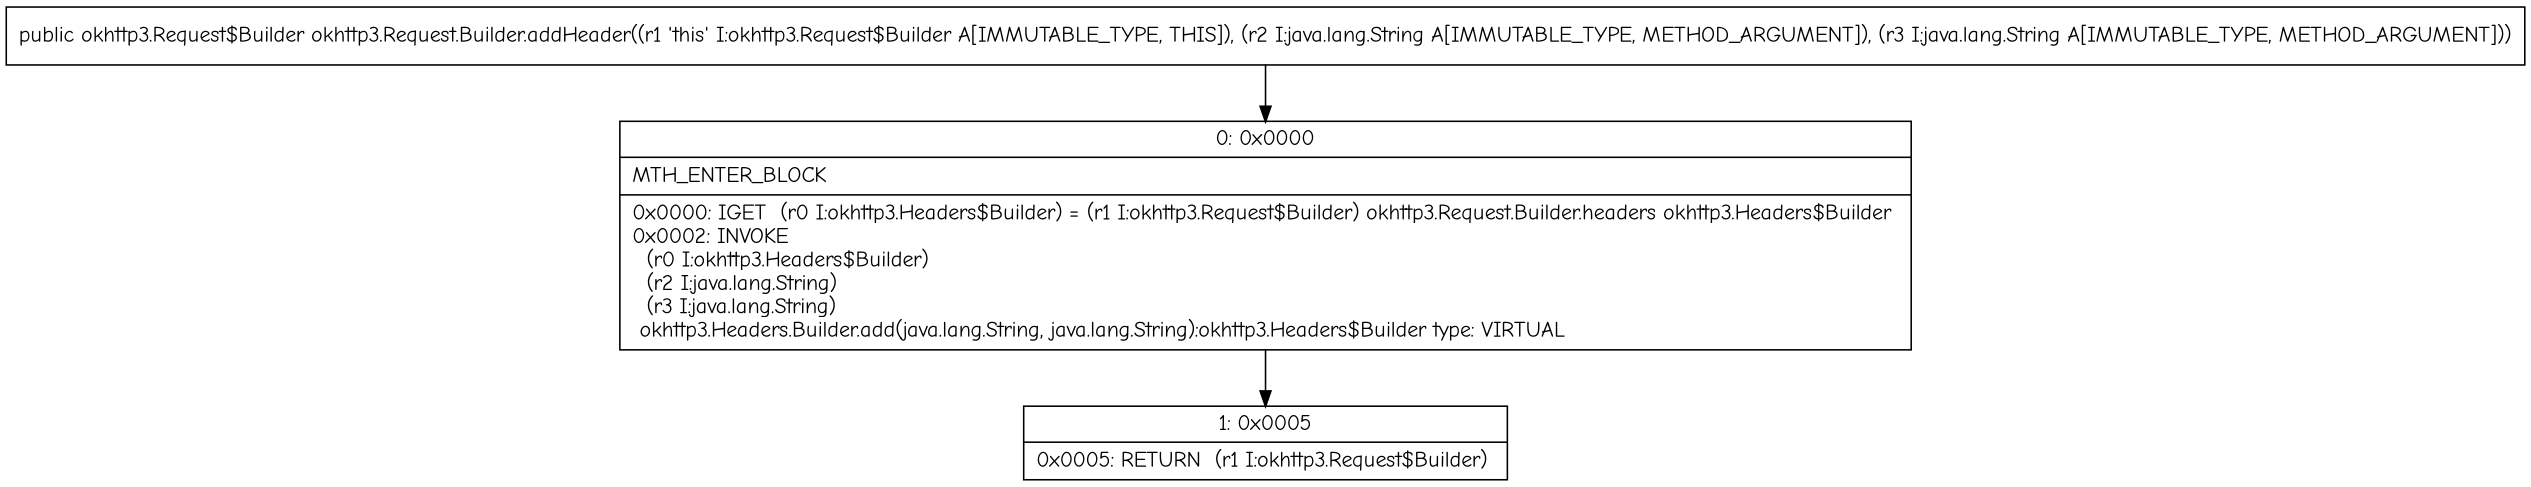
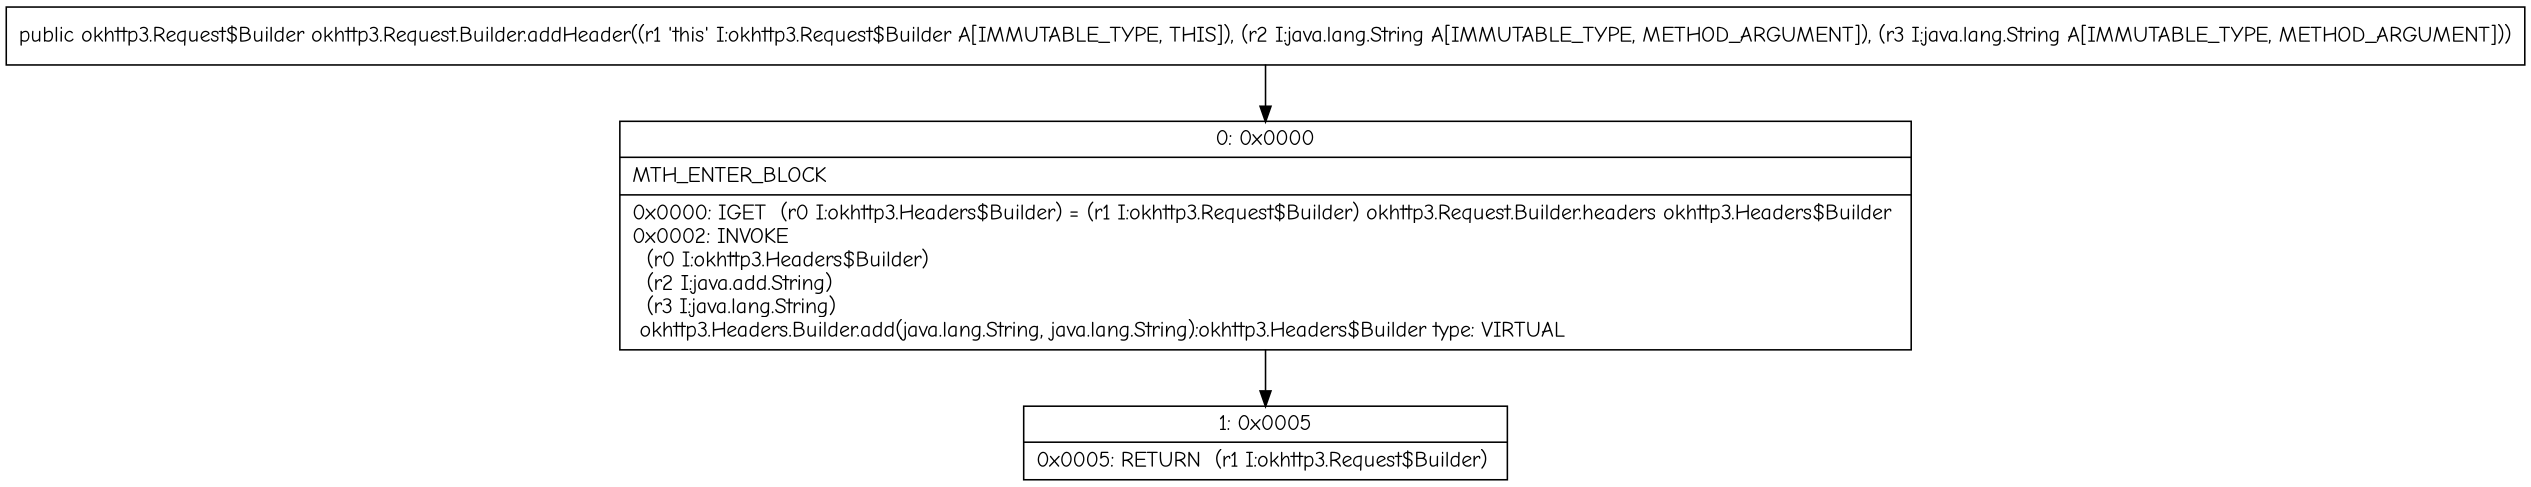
node "0: 0x0000": text "(r2 I:java.lang.String)" -> "(r2 I:java.add.String)"
